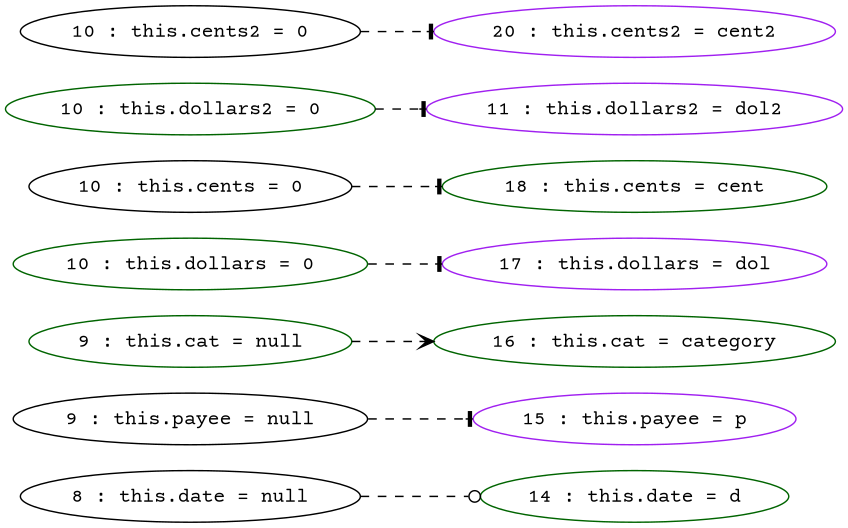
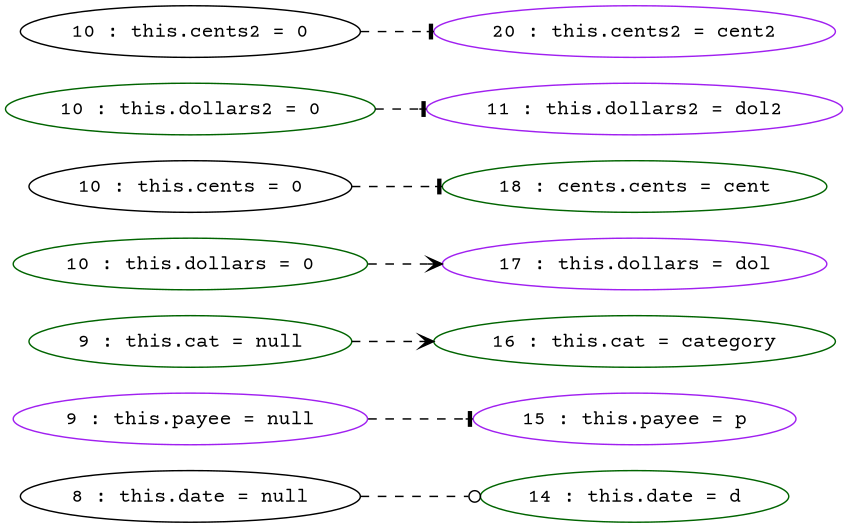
node "18 : this.cents = cent": label "18 : this.cents = cent" -> "18 : cents.cents = cent"
edge "10 : this.dollars = 0" -> "17 : this.dollars = dol": arrowhead tee -> vee
node "9 : this.payee = null": color black -> purple
